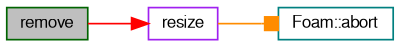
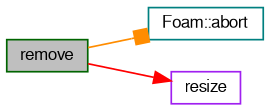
edge "resize" -> "Foam::abort": now "remove" -> "Foam::abort"
